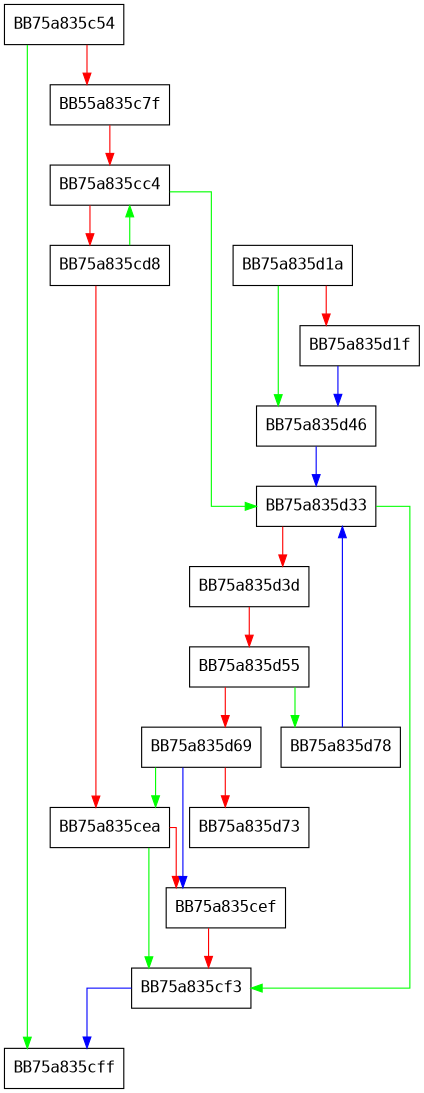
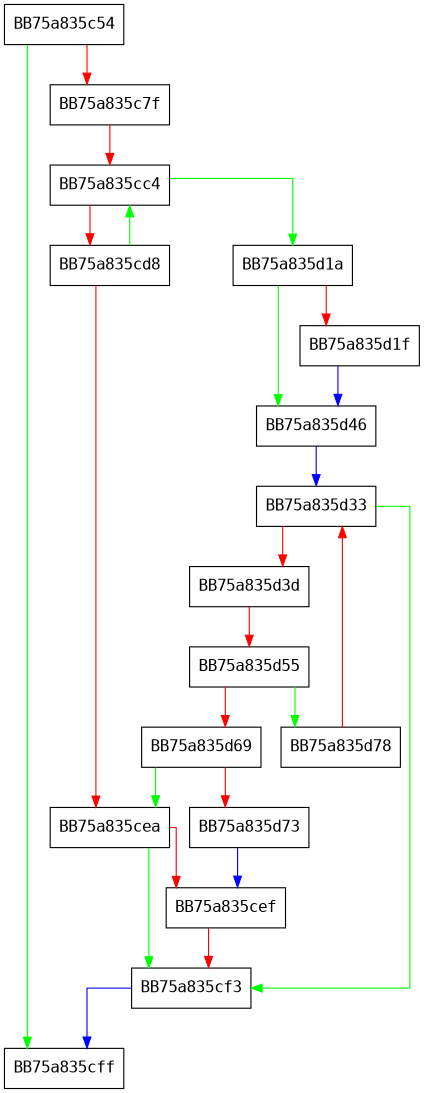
node "BB55a835c7f": label "BB55a835c7f" -> "BB75a835c7f"
edge "BB75a835cc4" -> "BB75a835d33": now "BB75a835cc4" -> "BB75a835d1a"
edge "BB75a835d78" -> "BB75a835d33": color blue -> red
edge "BB75a835d69" -> "BB75a835cef": now "BB75a835d73" -> "BB75a835cef"
